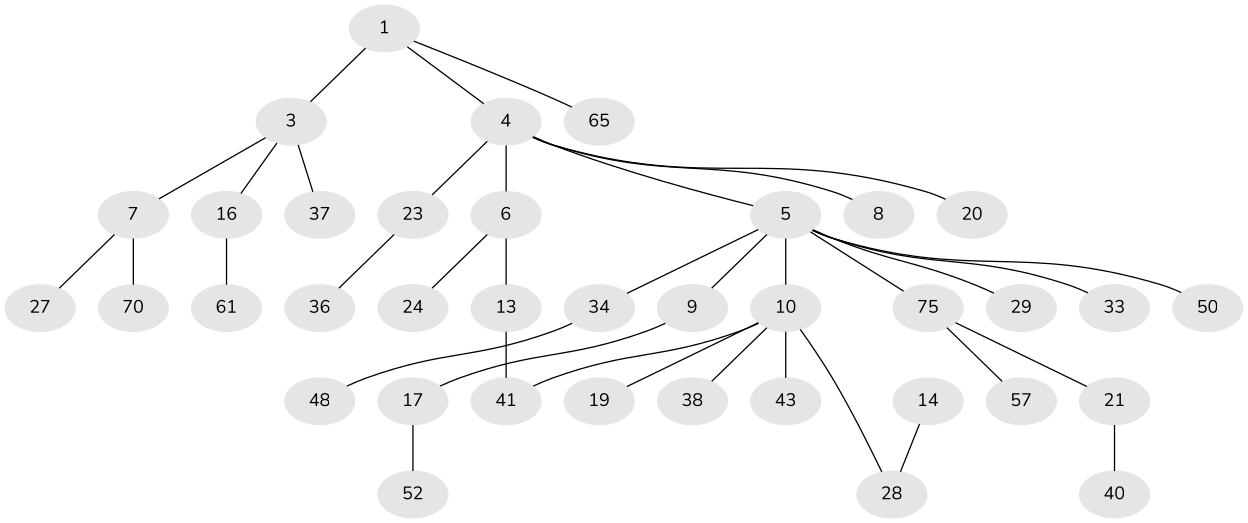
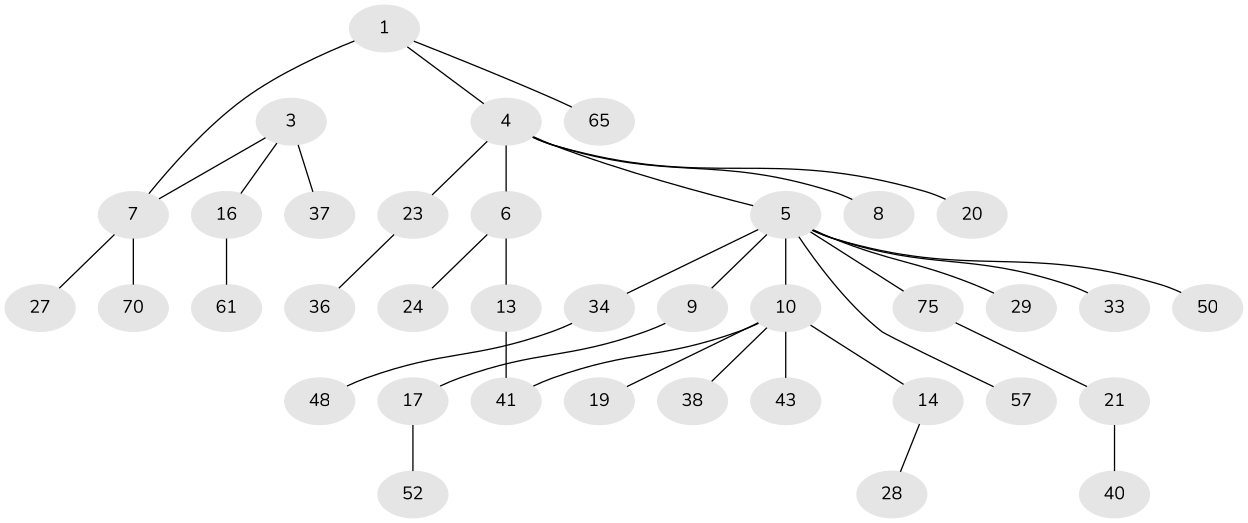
edge "1" -- "3": now "1" -- "7"
edge "75" -- "57": now "5" -- "57"
edge "10" -- "28": now "10" -- "14"
